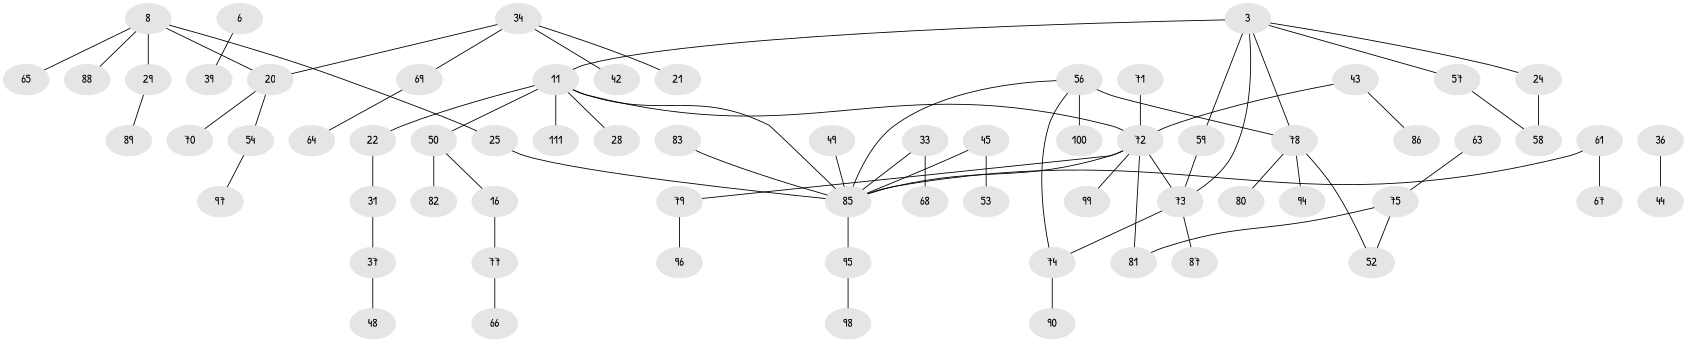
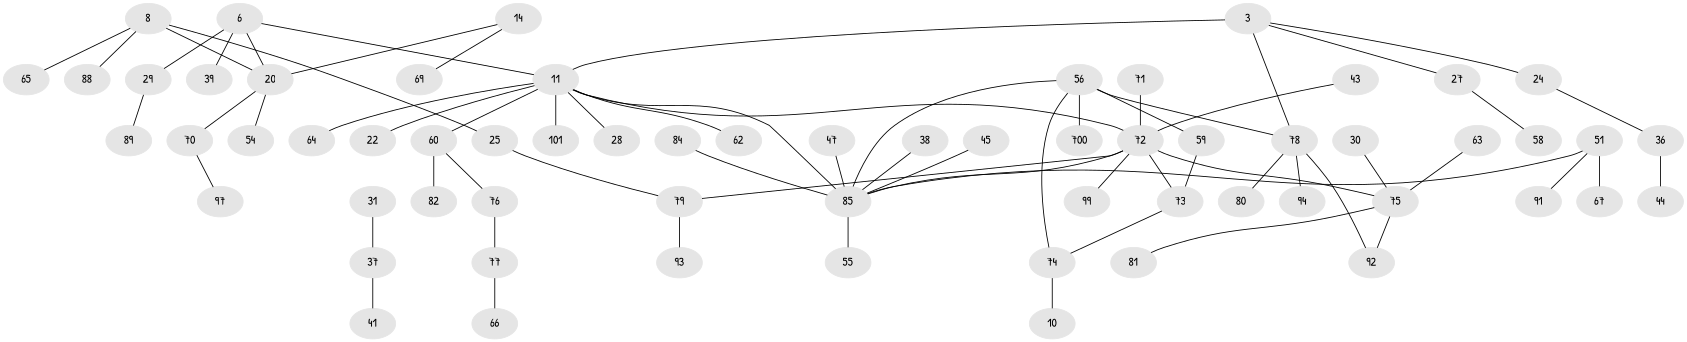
node "34": label "34" -> "14"
edge "6" -- "20": added
edge "8" -- "29": now "6" -- "29"
edge "6" -- "11": added
node "42": removed
node "21": removed
edge "3" -- "59": now "56" -- "59"
node "57": label "57" -> "27"
edge "69" -- "64": now "11" -- "64"
edge "24" -- "58": now "24" -- "36"
edge "3" -- "73": removed
node "50": label "50" -> "60"
node "111": label "111" -> "101"
node "83": label "83" -> "84"
node "62": added
node "49": label "49" -> "47"
node "33": label "33" -> "38"
node "100": label "100" -> "700"
node "30": added
node "86": removed
node "61": label "61" -> "51"
edge "54" -- "97": now "70" -- "97"
edge "22" -- "31": removed
edge "25" -- "85": now "25" -- "79"
node "16": label "16" -> "76"
node "68": removed
node "53": removed
edge "72" -- "81": now "72" -- "75"
node "91": added
node "96": label "96" -> "93"
node "95": label "95" -> "55"
node "87": removed
node "52": label "52" -> "92"
node "48": label "48" -> "41"
node "98": removed
node "90": label "90" -> "10"
